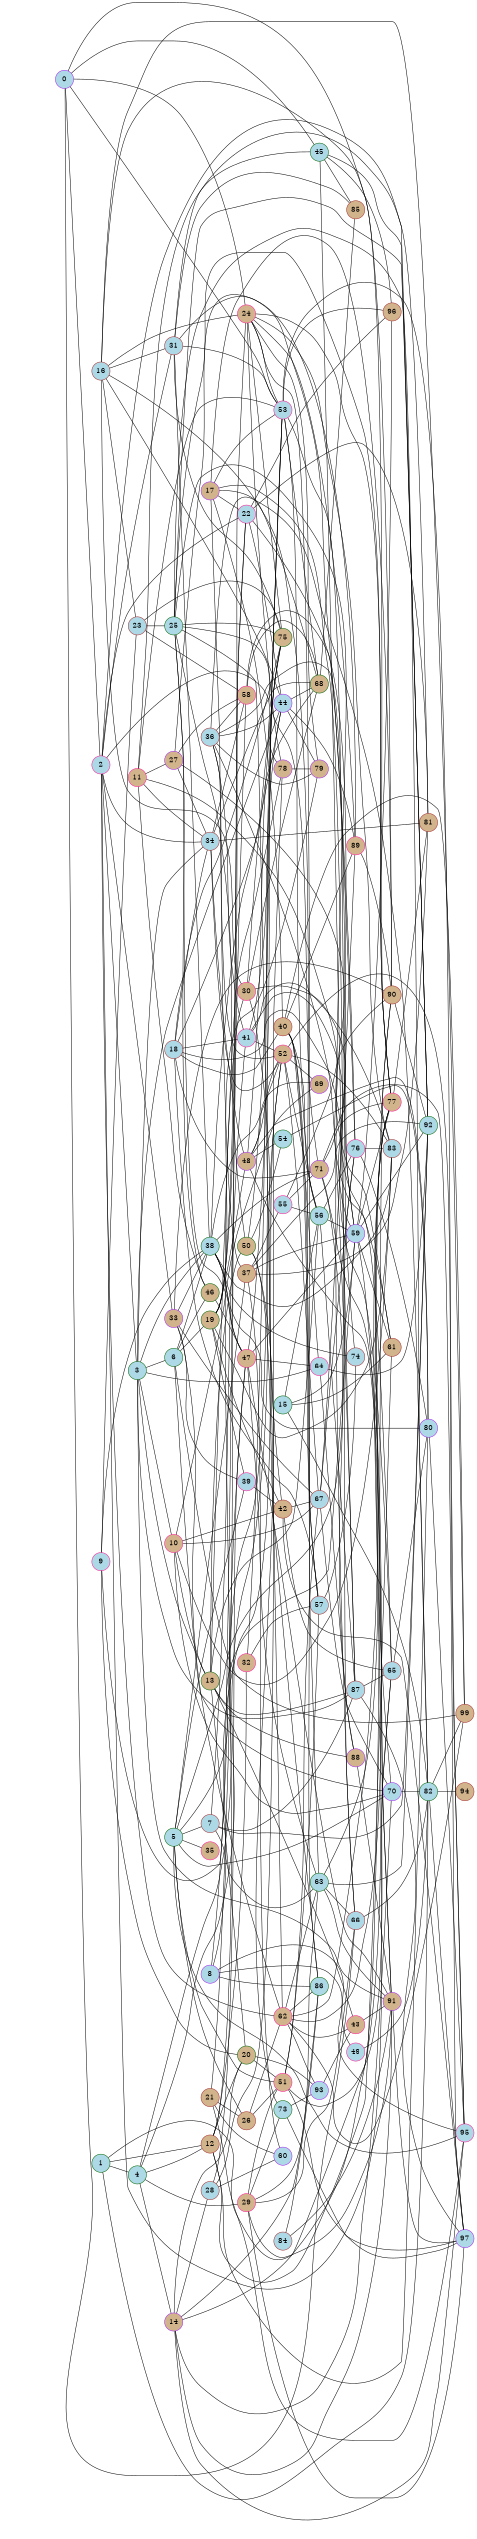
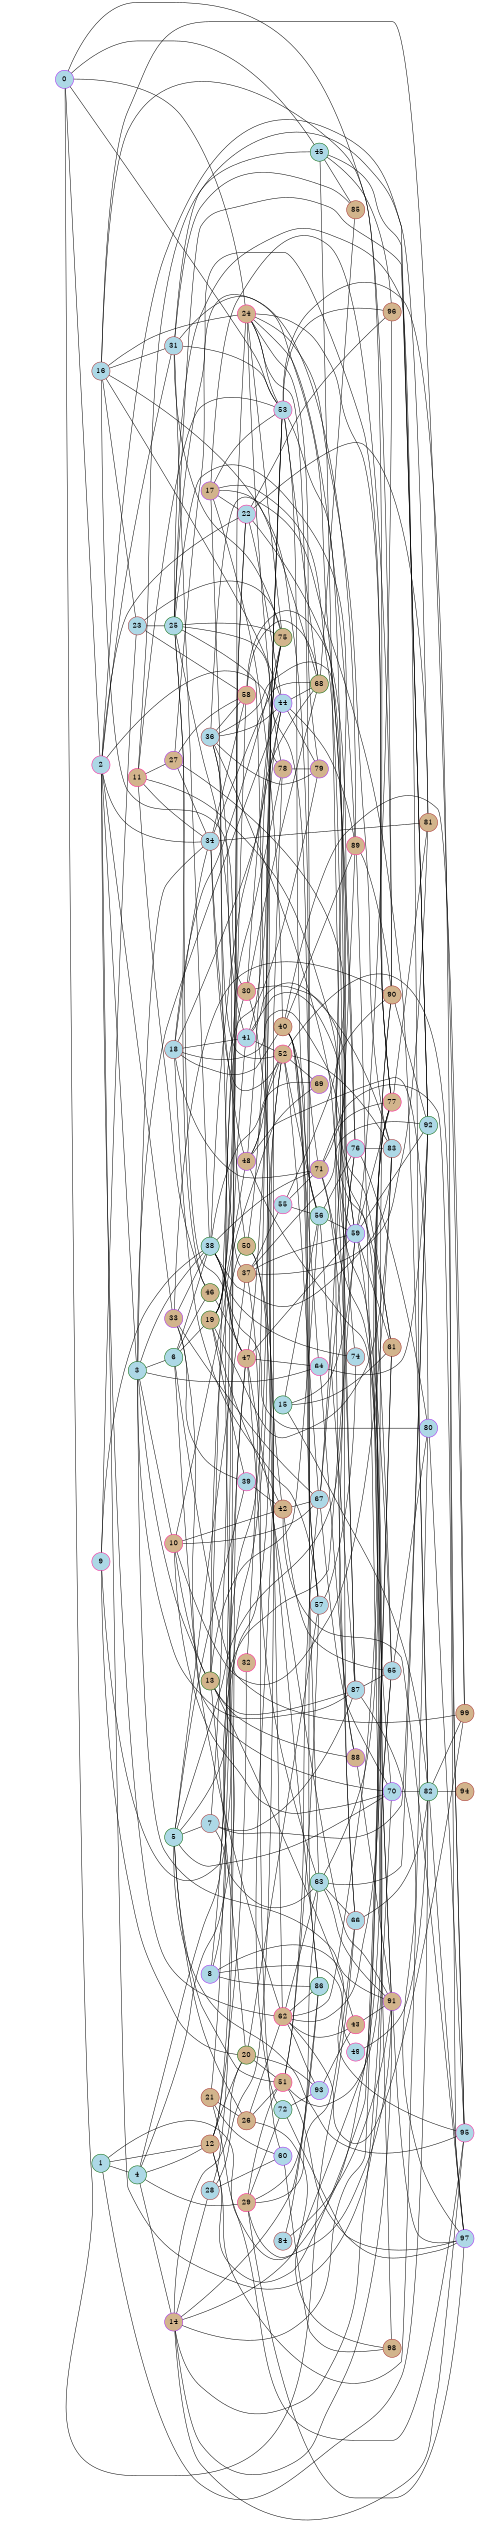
node "54": removed
edge "57" -- "32": now "57" -- "20"
node "35": removed
edge "61" -- "14": added
node "73": label "73" -> "72"
node "98": added
